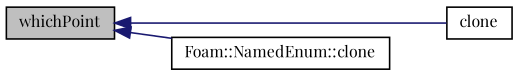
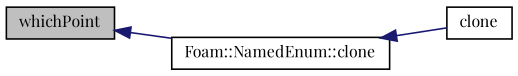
edge "clone" -> "whichPoint": now "clone" -> "Foam::NamedEnum::clone"
